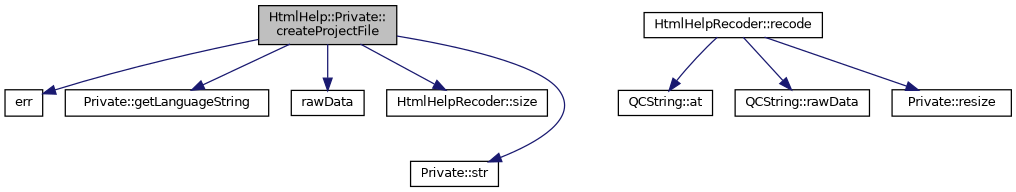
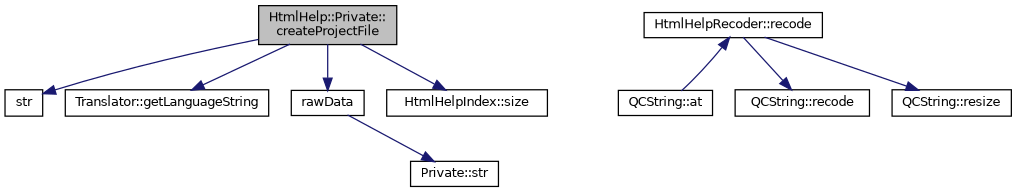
edge "HtmlHelpRecoder::recode" -> "QCString::at": reversed
edge "HtmlHelp::Private:: createProjectFile" -> "Private::str": now "rawData" -> "Private::str"
node "err": label "err" -> "str"
node "Private::getLanguageString": label "Private::getLanguageString" -> "Translator::getLanguageString"
node "HtmlHelpRecoder::size": label "HtmlHelpRecoder::size" -> "HtmlHelpIndex::size"
node "QCString::rawData": label "QCString::rawData" -> "QCString::recode"
node "Private::resize": label "Private::resize" -> "QCString::resize"
